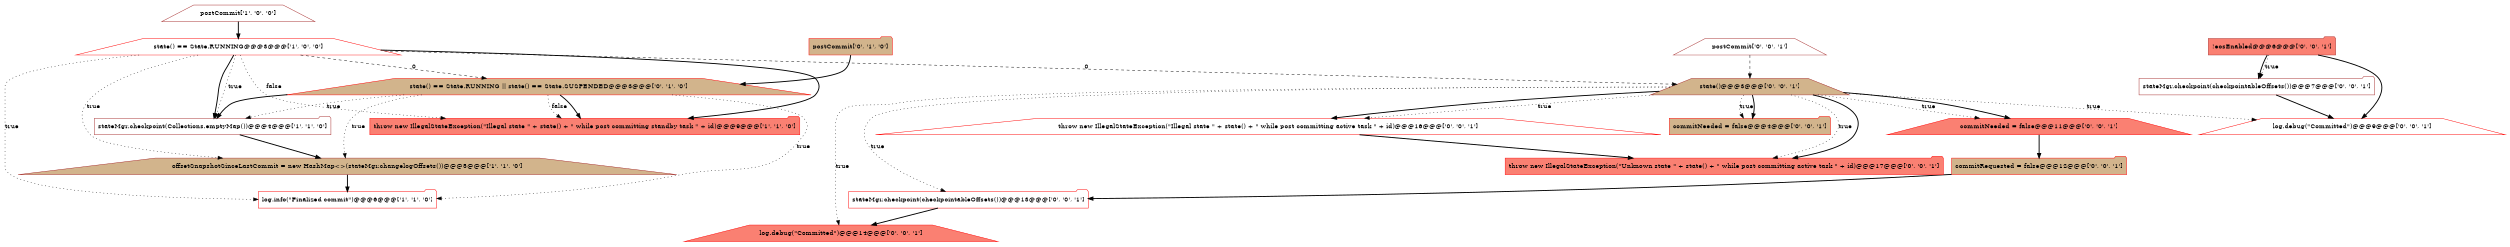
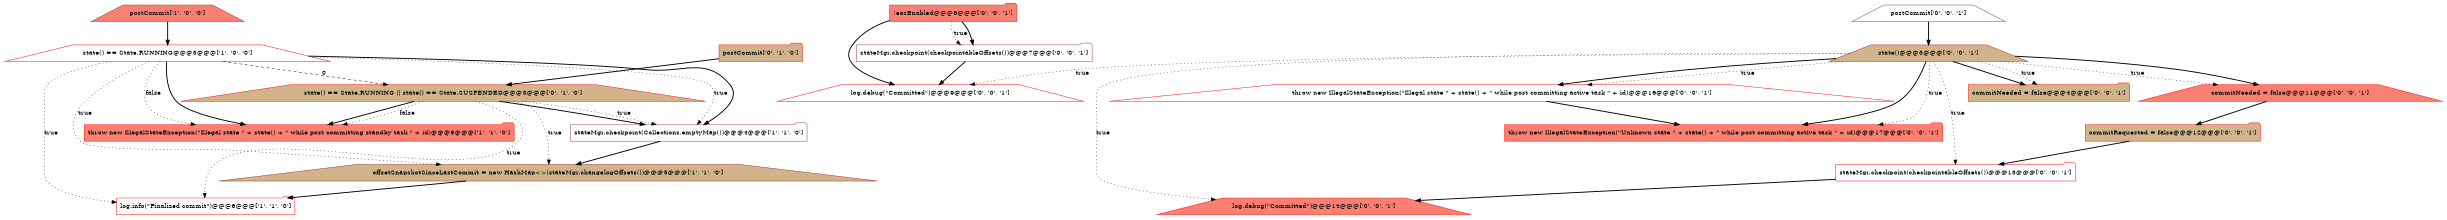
node "postCommit['1', '0', '0']": fillcolor white -> salmon
edge "postCommit['0', '0', '1']" -> "state()@@@3@@@['0', '0', '1']": style dashed -> bold
edge "state() == State.RUNNING@@@3@@@['1', '0', '0']" -> "state()@@@3@@@['0', '0', '1']": removed, label "0"
